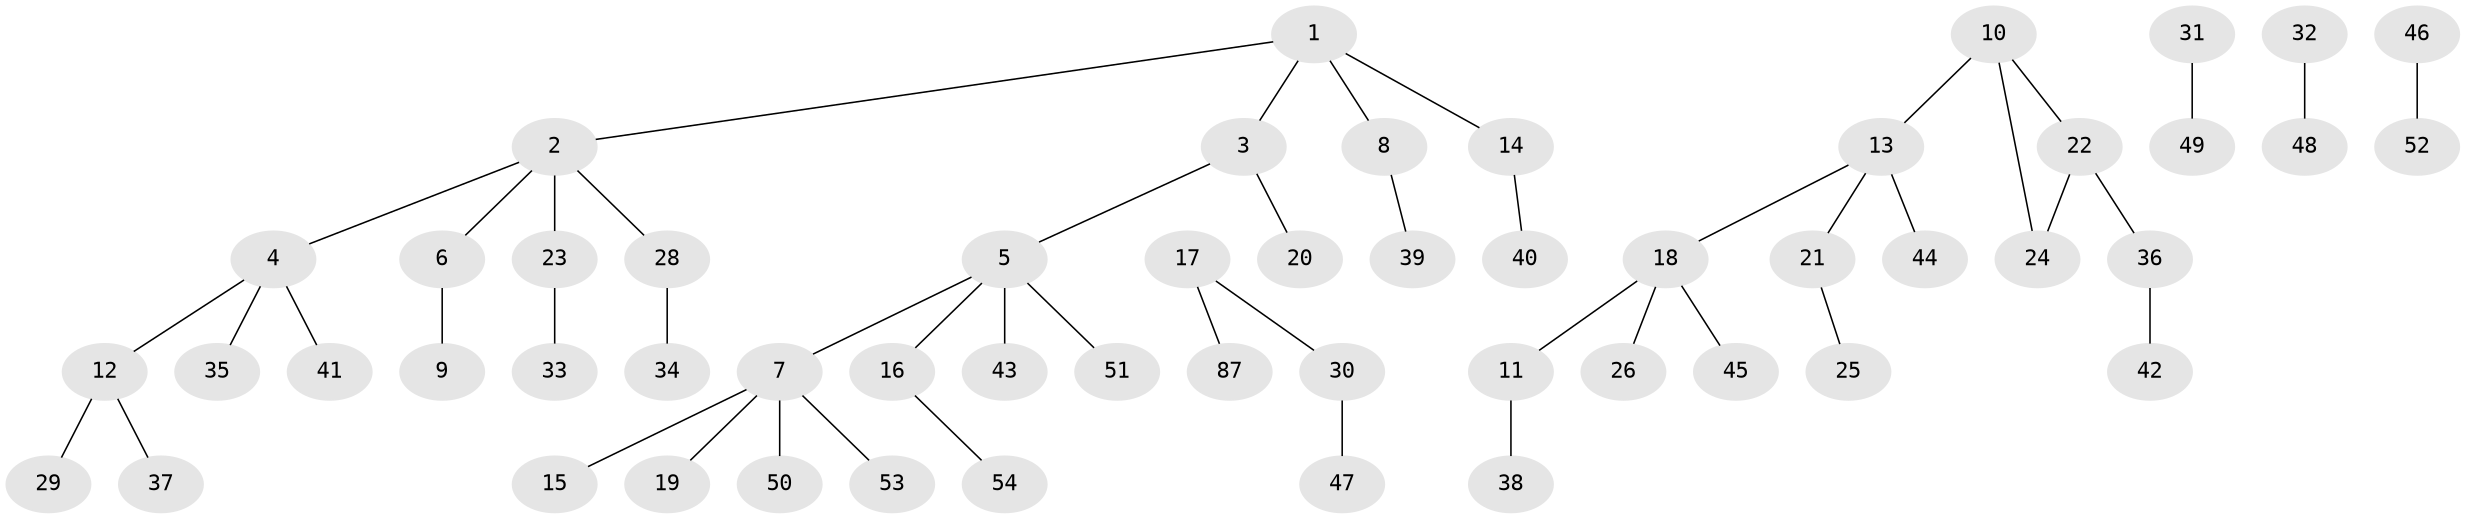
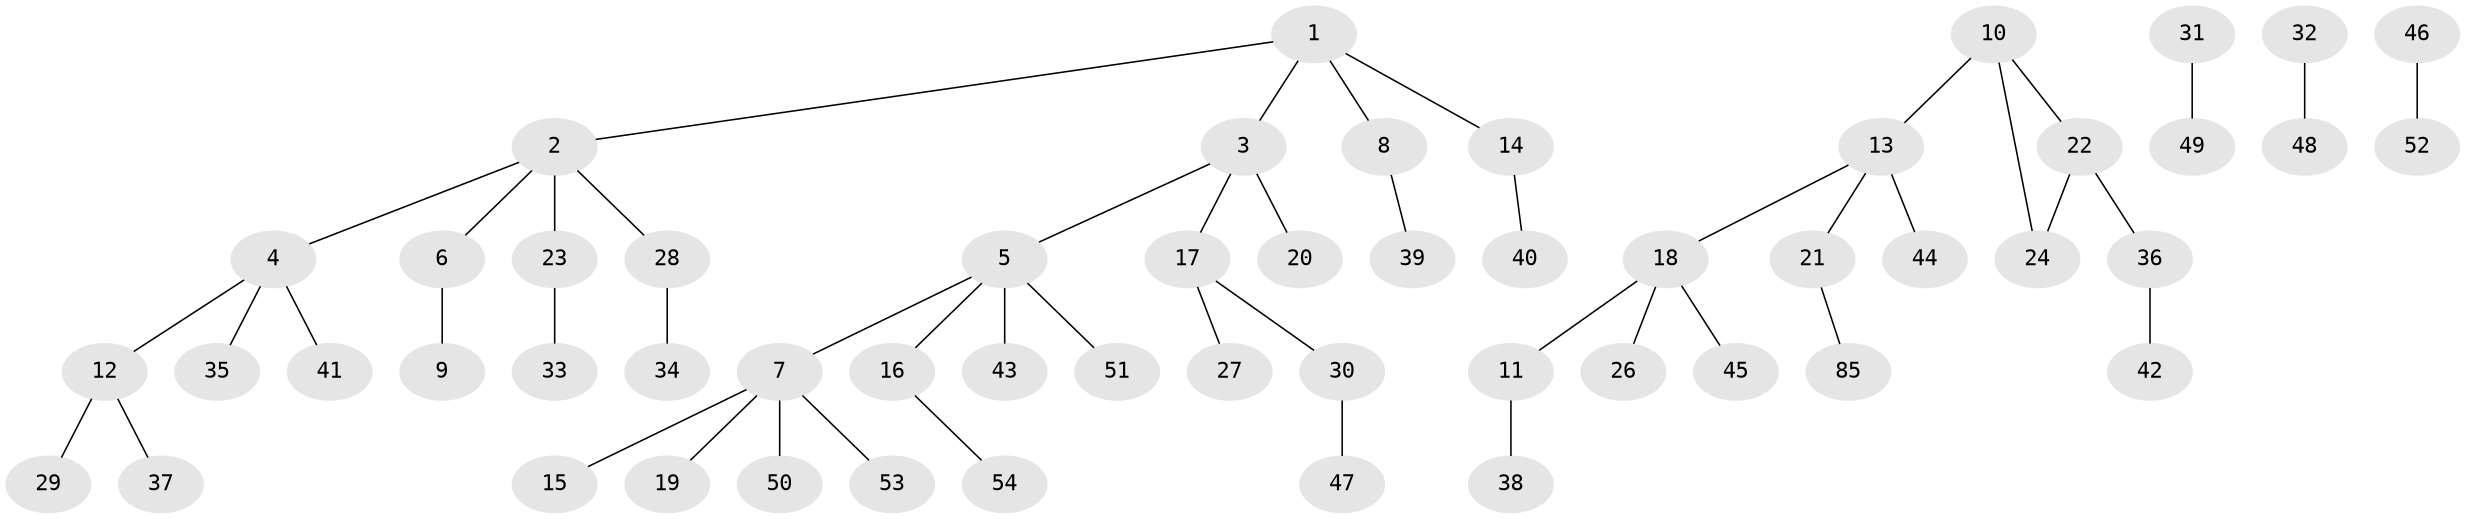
edge "3" -- "17": added
node "87": label "87" -> "27"
node "25": label "25" -> "85"
